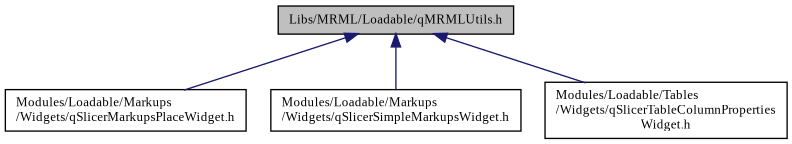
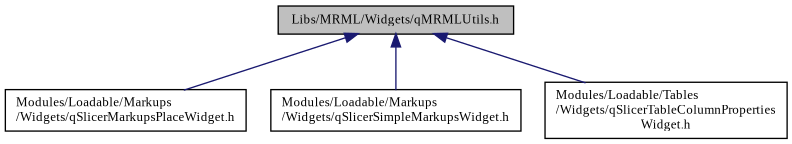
node "Libs/MRML/Loadable/qMRMLUtils.h": label "Libs/MRML/Loadable/qMRMLUtils.h" -> "Libs/MRML/Widgets/qMRMLUtils.h"
